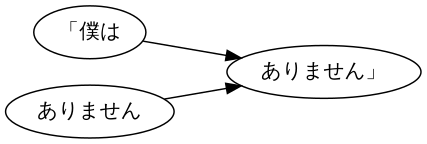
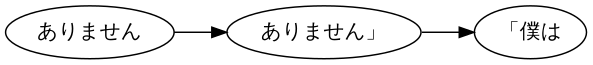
edge "「僕は" -> "ありません」": reversed
